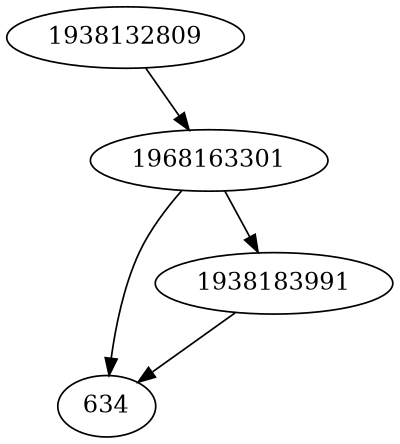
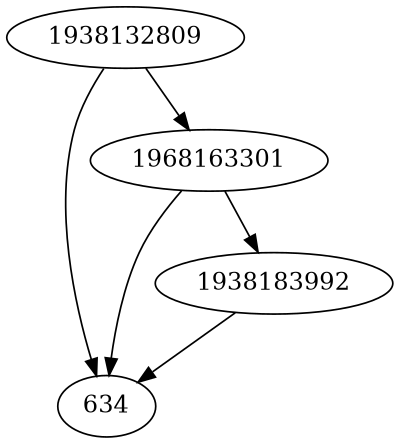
edge "1938132809" -> "634": added
node "1938183991": label "1938183991" -> "1938183992"
